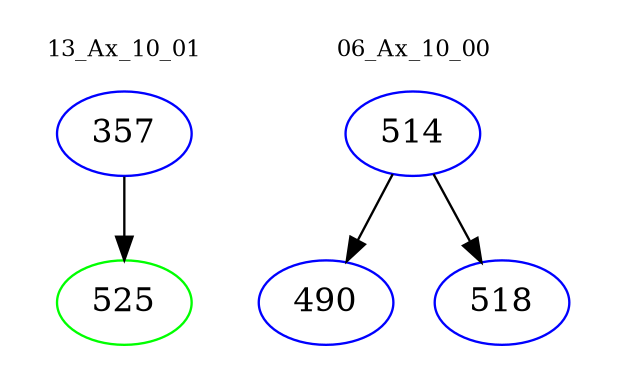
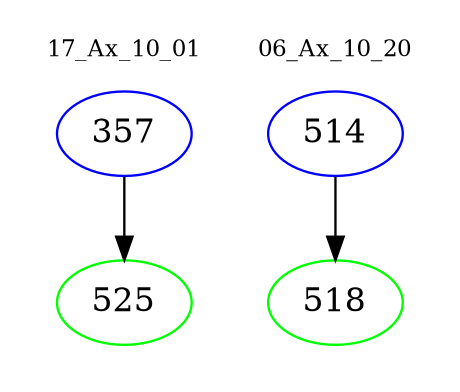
cluster "13_Ax_10_01": label "13_Ax_10_01" -> "17_Ax_10_01"
cluster "06_Ax_10_00": label "06_Ax_10_00" -> "06_Ax_10_20"
node "490": removed
node "518": color blue -> green
